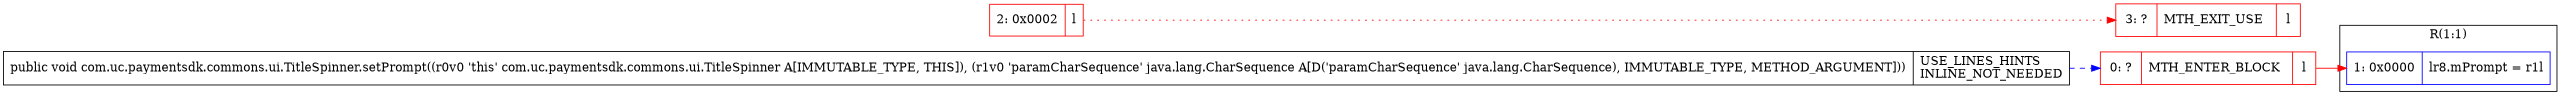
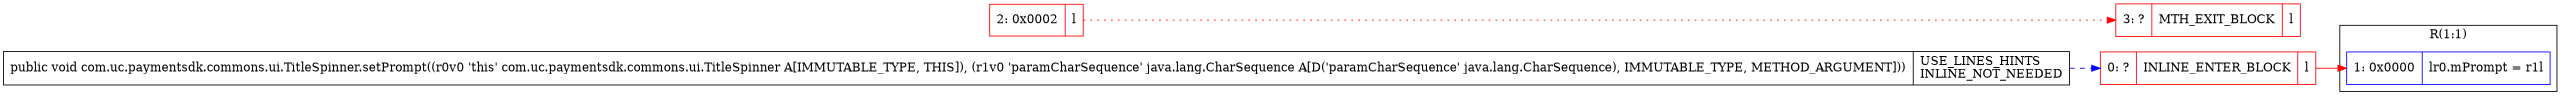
node "3: ?": text "MTH_EXIT_USE" -> "MTH_EXIT_BLOCK"
node "0: ?": text "MTH_ENTER_BLOCK" -> "INLINE_ENTER_BLOCK"
node "1: 0x0000": text "lr8.mPrompt = r1l" -> "lr0.mPrompt = r1l"
